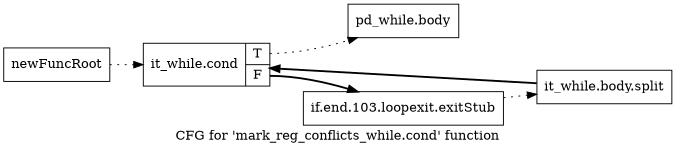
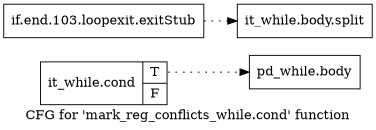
node "newFuncRoot": removed
edge "it_while.body.split" -> "it_while.cond": removed
edge "it_while.cond" -> "if.end.103.loopexit.exitStub": removed
